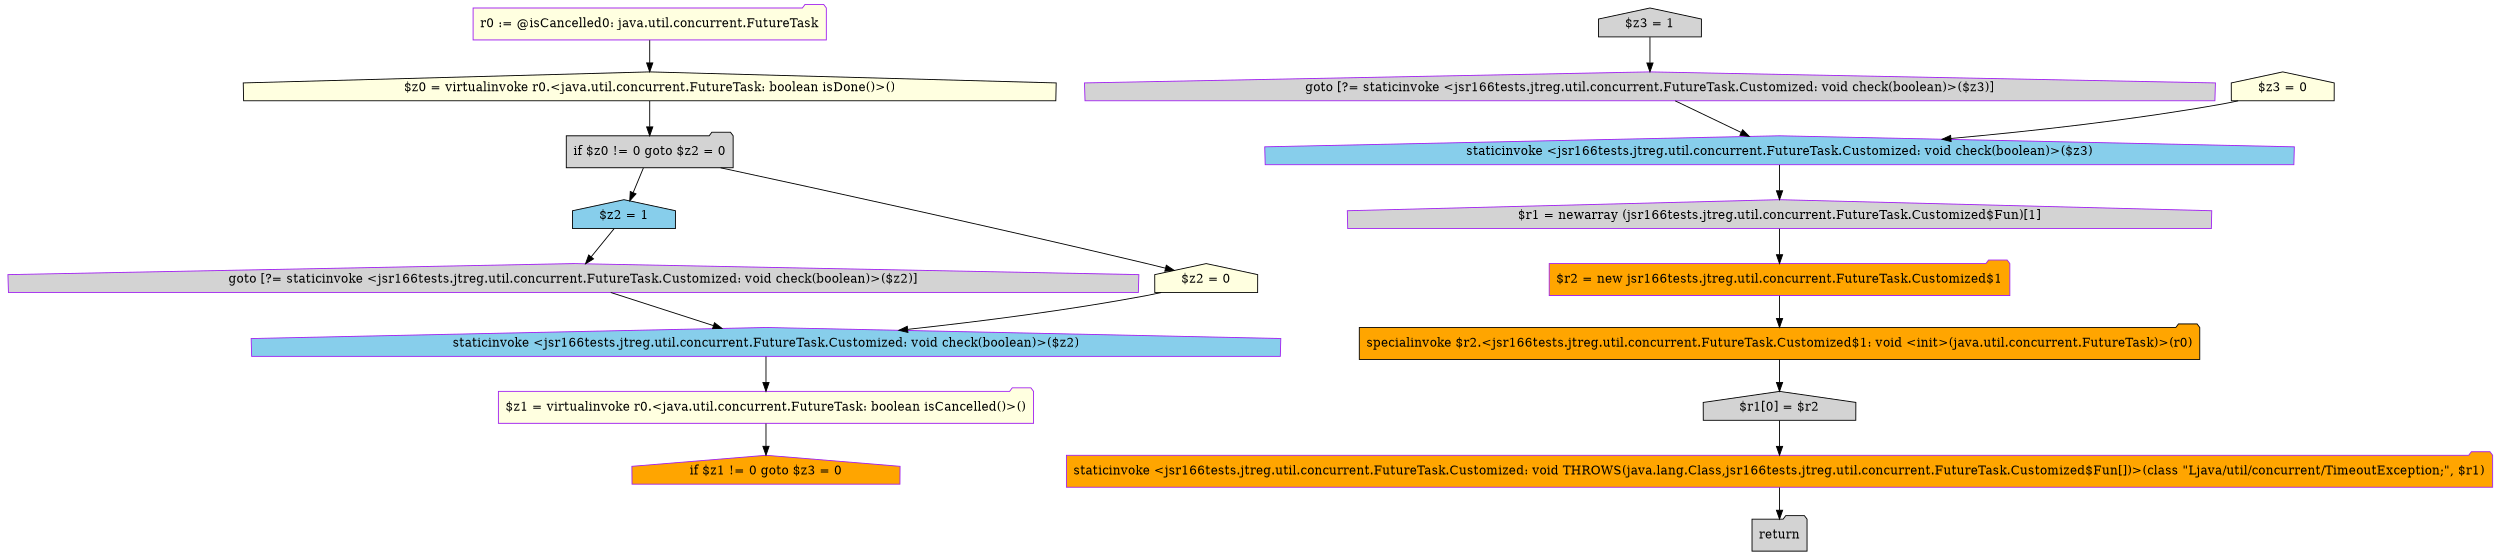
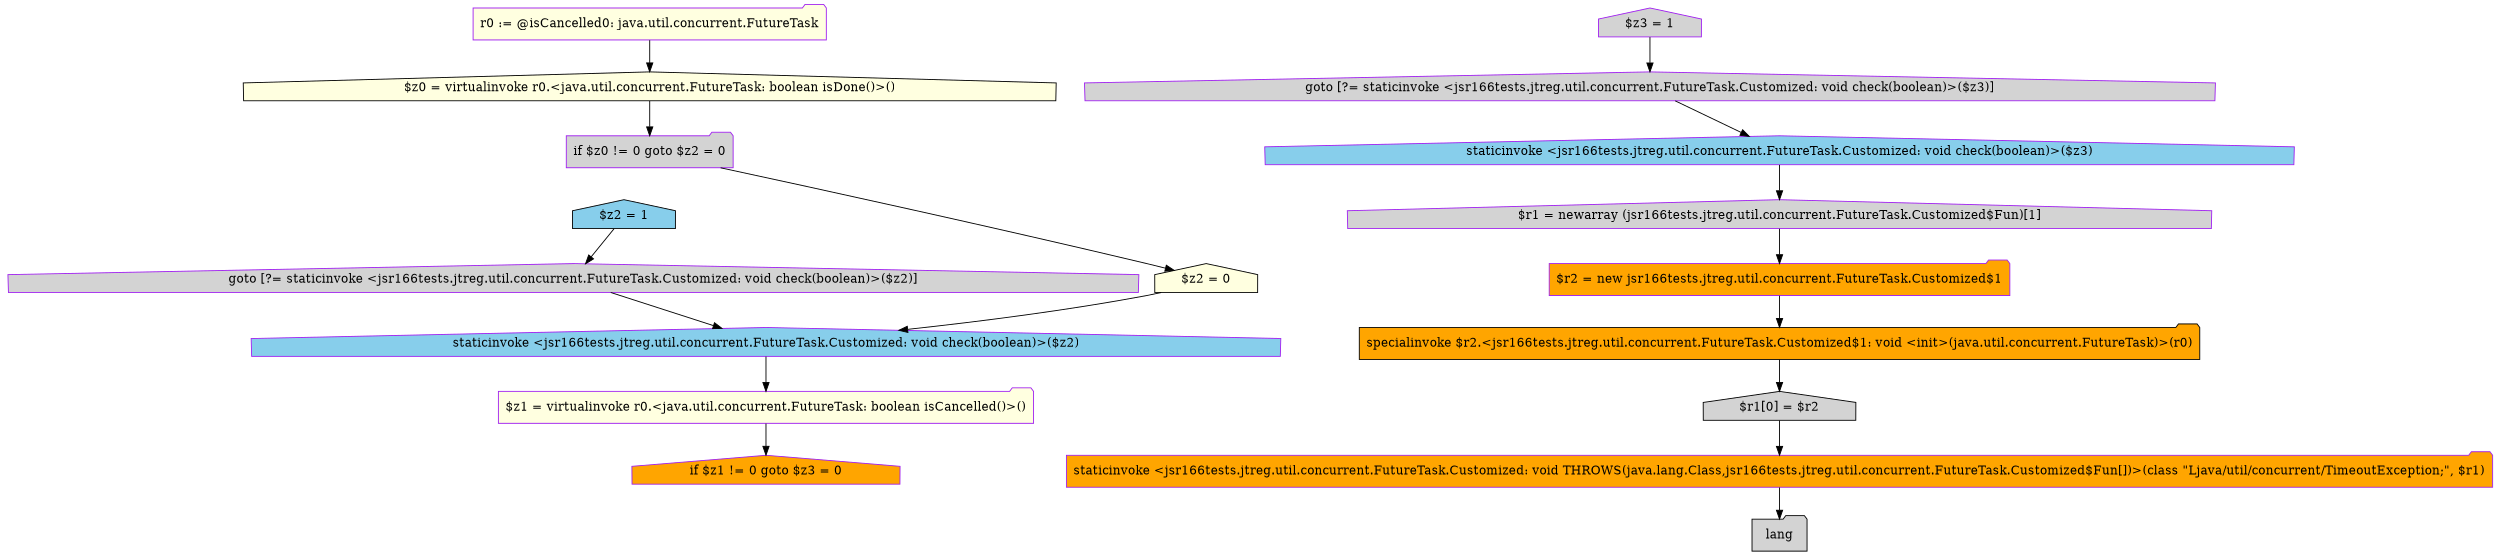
node "$z3 = 1": color black -> purple
node "$z3 = 0": removed
node "if $z0 != 0 goto $z2 = 0": color black -> purple
edge "if $z0 != 0 goto $z2 = 0" -> "$z2 = 1": removed
node "return": label "return" -> "lang"
